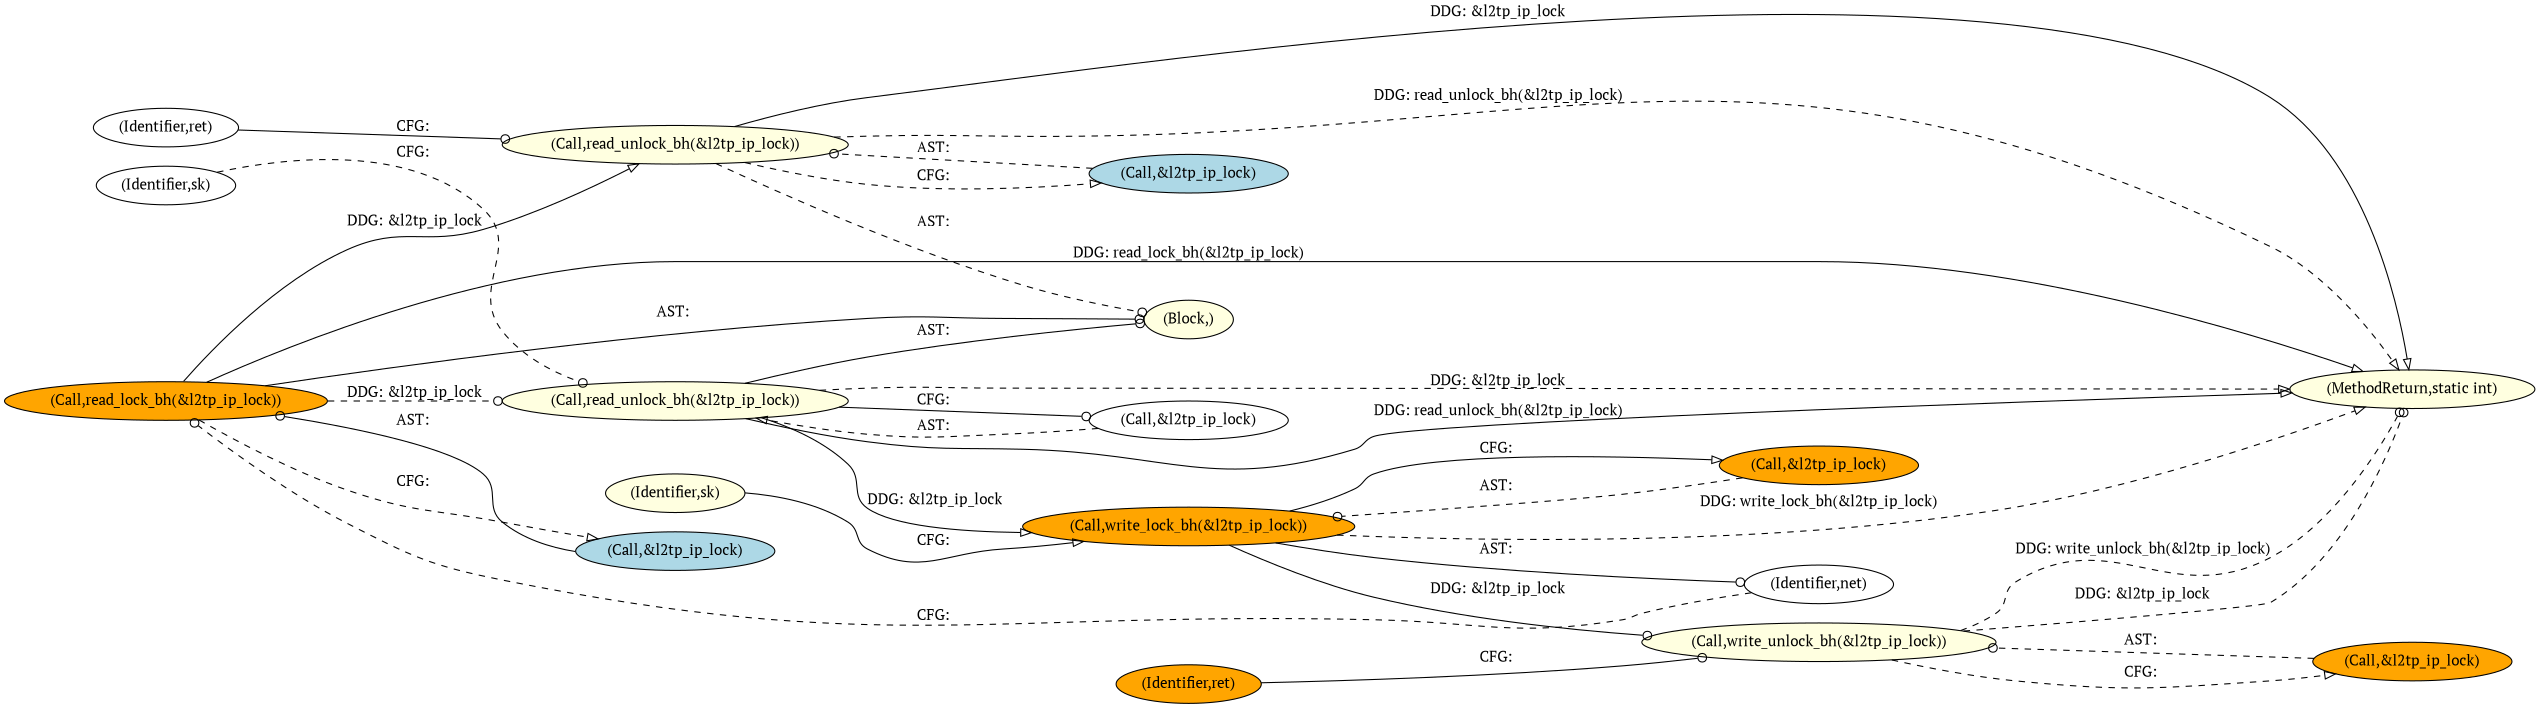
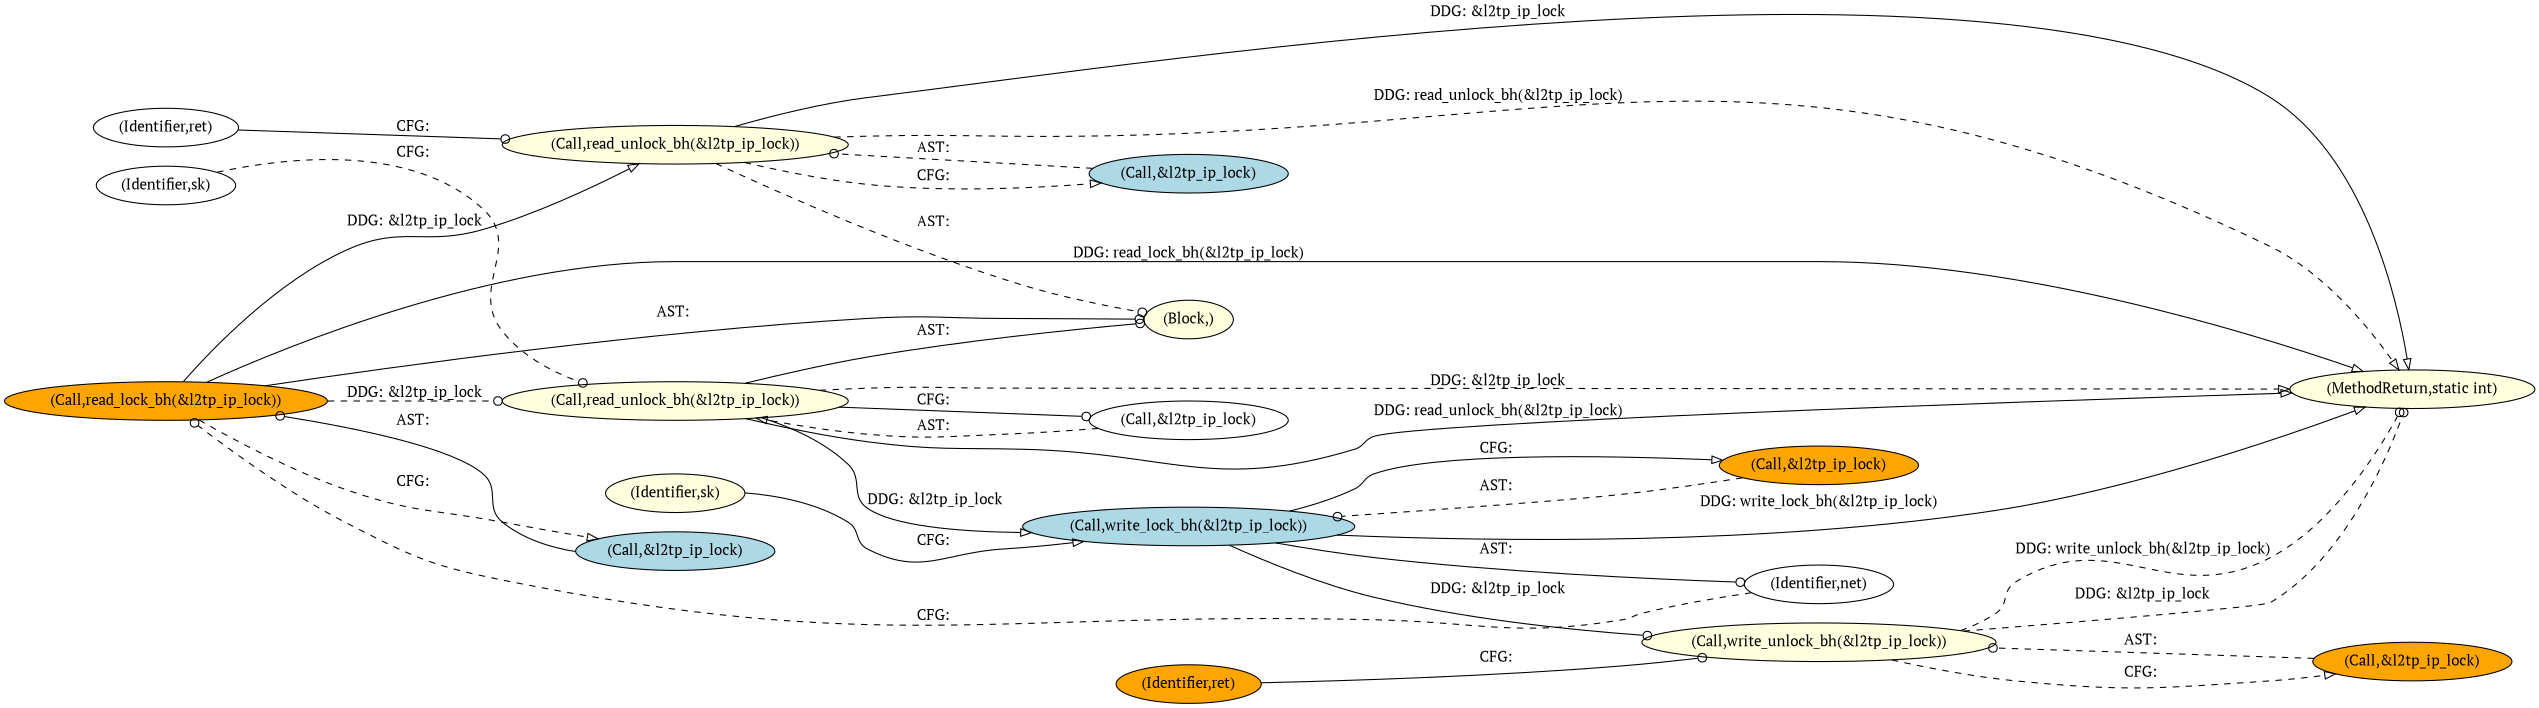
node "(Call,write_lock_bh(&l2tp_ip_lock))": fillcolor orange -> lightblue
edge "(Call,write_lock_bh(&l2tp_ip_lock))" -> "(MethodReturn,static int)": style dashed -> solid
